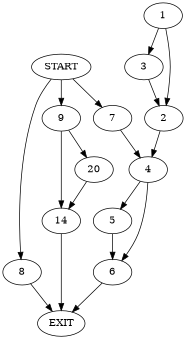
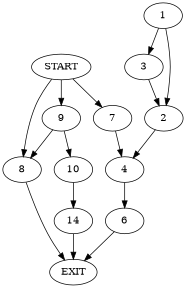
edge "9" -> "14": now "9" -> "8"
node "20": label "20" -> "10"
node "5": removed
